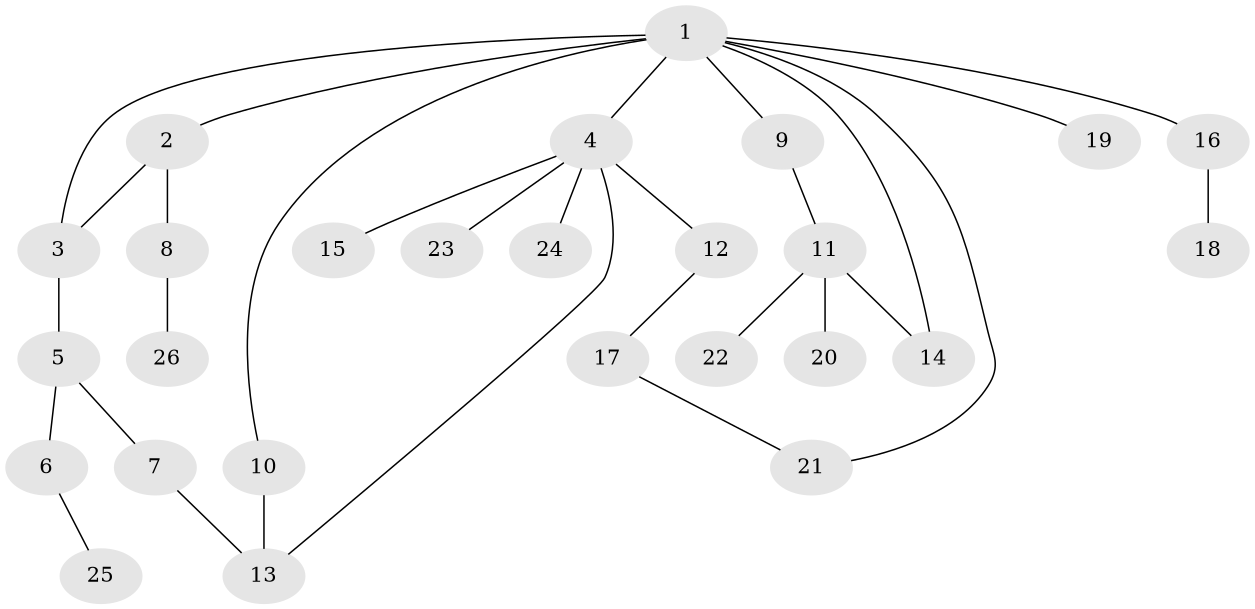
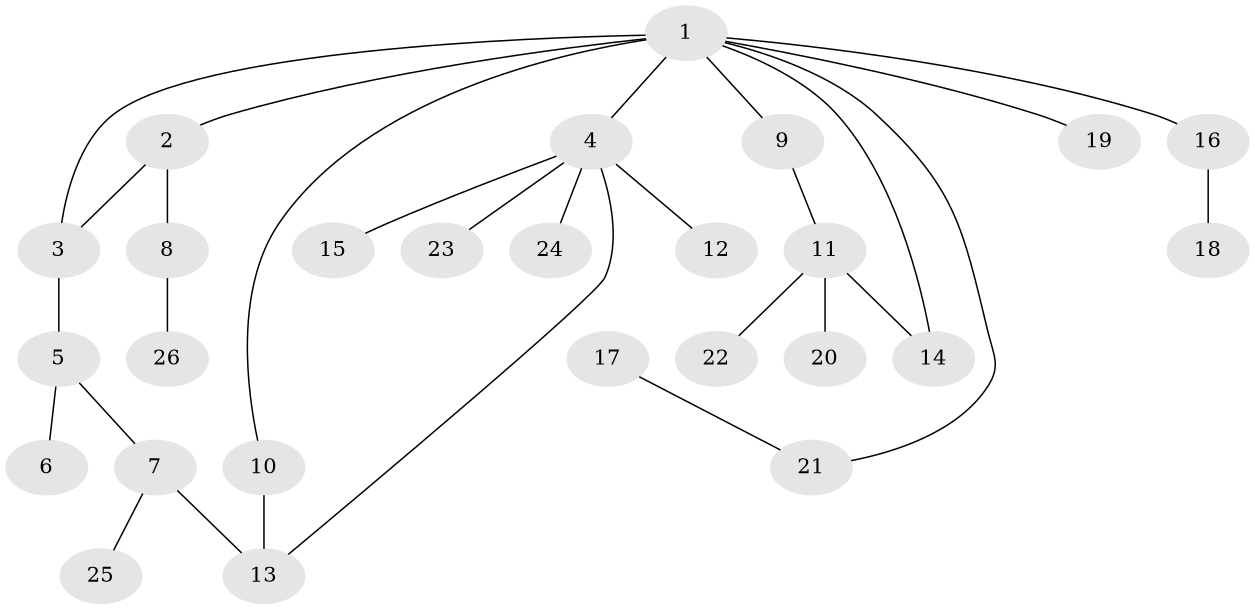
edge "12" -- "17": removed
edge "6" -- "25": now "7" -- "25"
